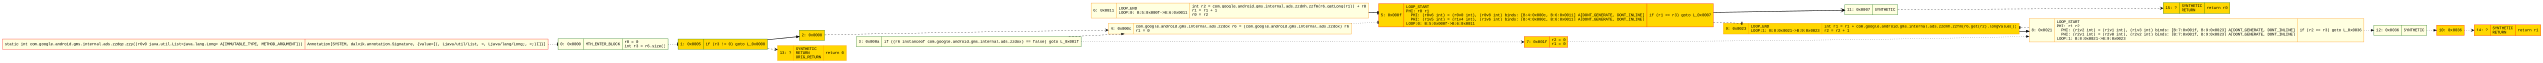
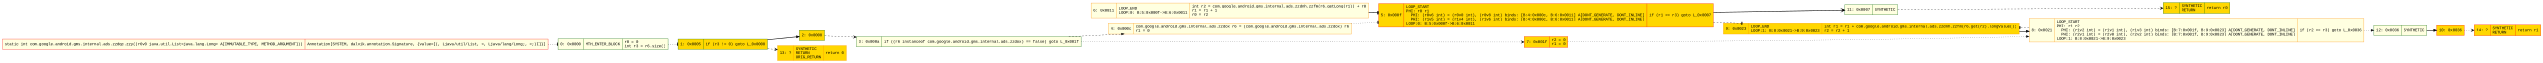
edge "12: 0x0036" -> "10: 0x0036": style dotted -> bold
edge "2: 0x0008" -> "4: 0x000c": now "2: 0x0008" -> "3: 0x000a"
